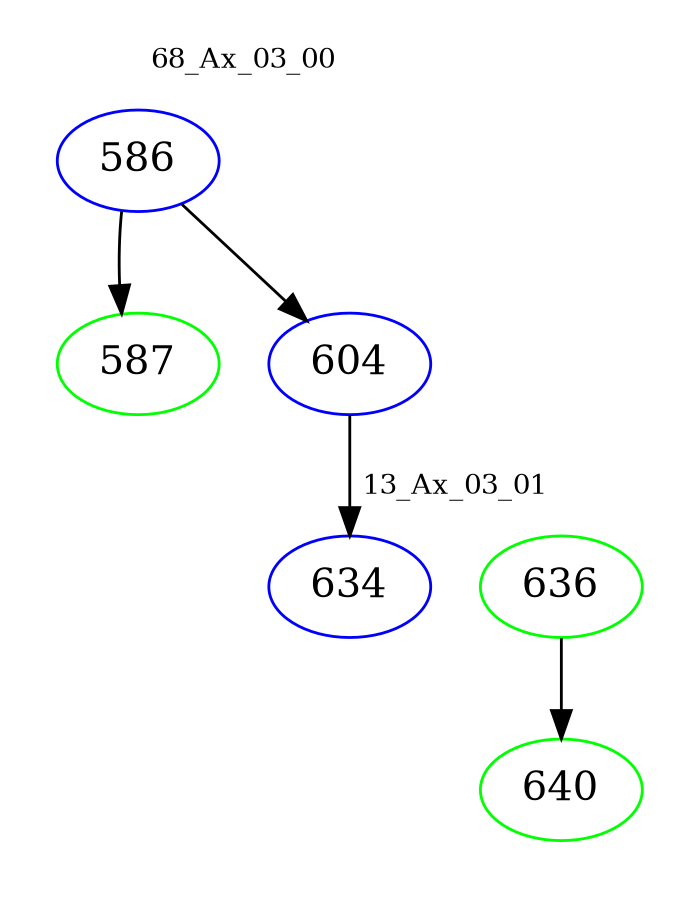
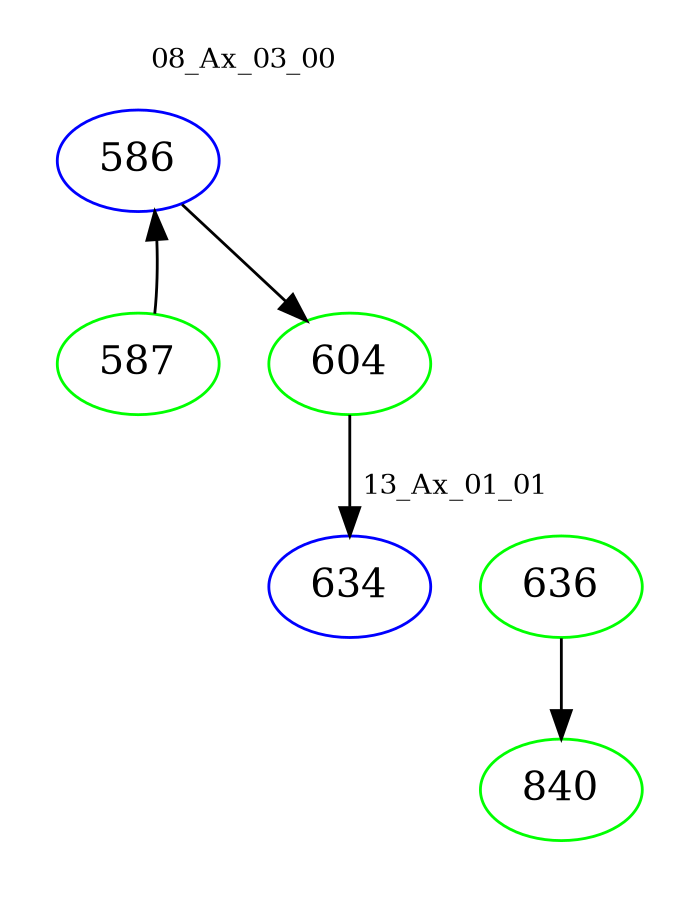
cluster "68_Ax_03_00": label "68_Ax_03_00" -> "08_Ax_03_00"
edge "586" -> "587": reversed
node "604": color blue -> green
cluster "13_Ax_03_01": label "13_Ax_03_01" -> "13_Ax_01_01"
node "640": label "640" -> "840"
